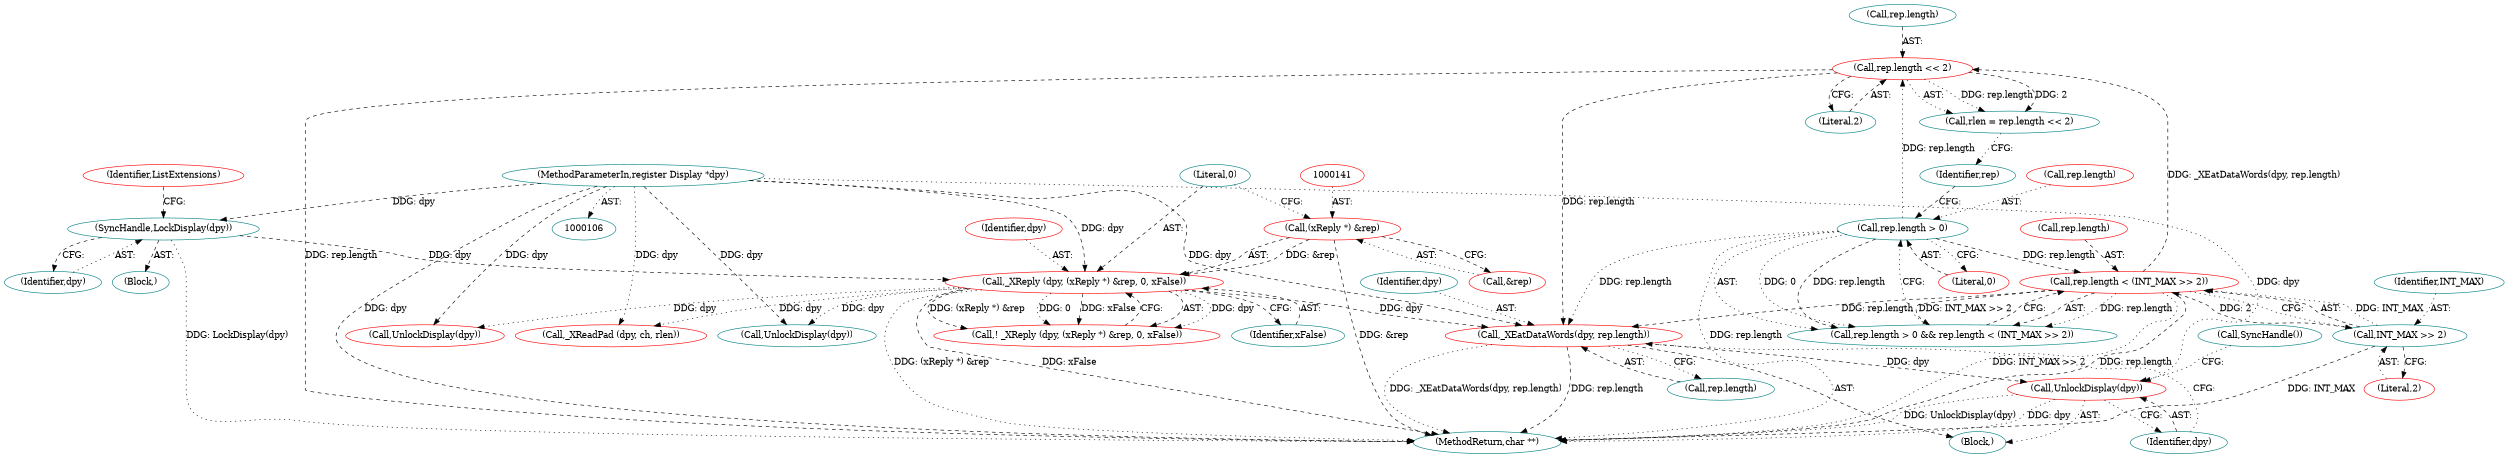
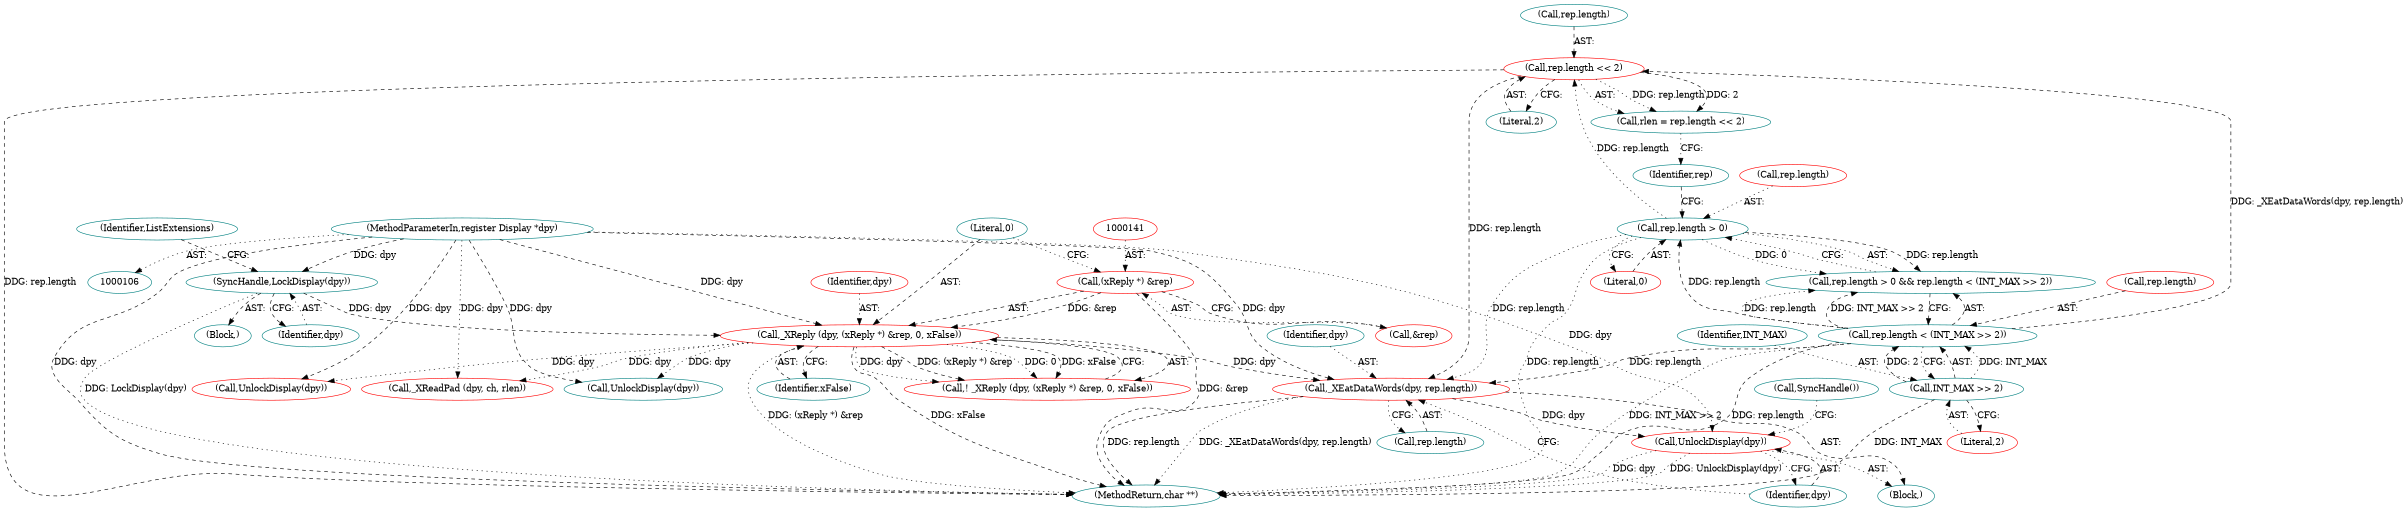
node "(Identifier,ListExtensions)": color red -> teal
edge "(Call,rep.length > 0)" -> "(Call,rep.length < (INT_MAX >> 2))": reversed
node "(Call,rep.length < (INT_MAX >> 2))": color red -> teal
